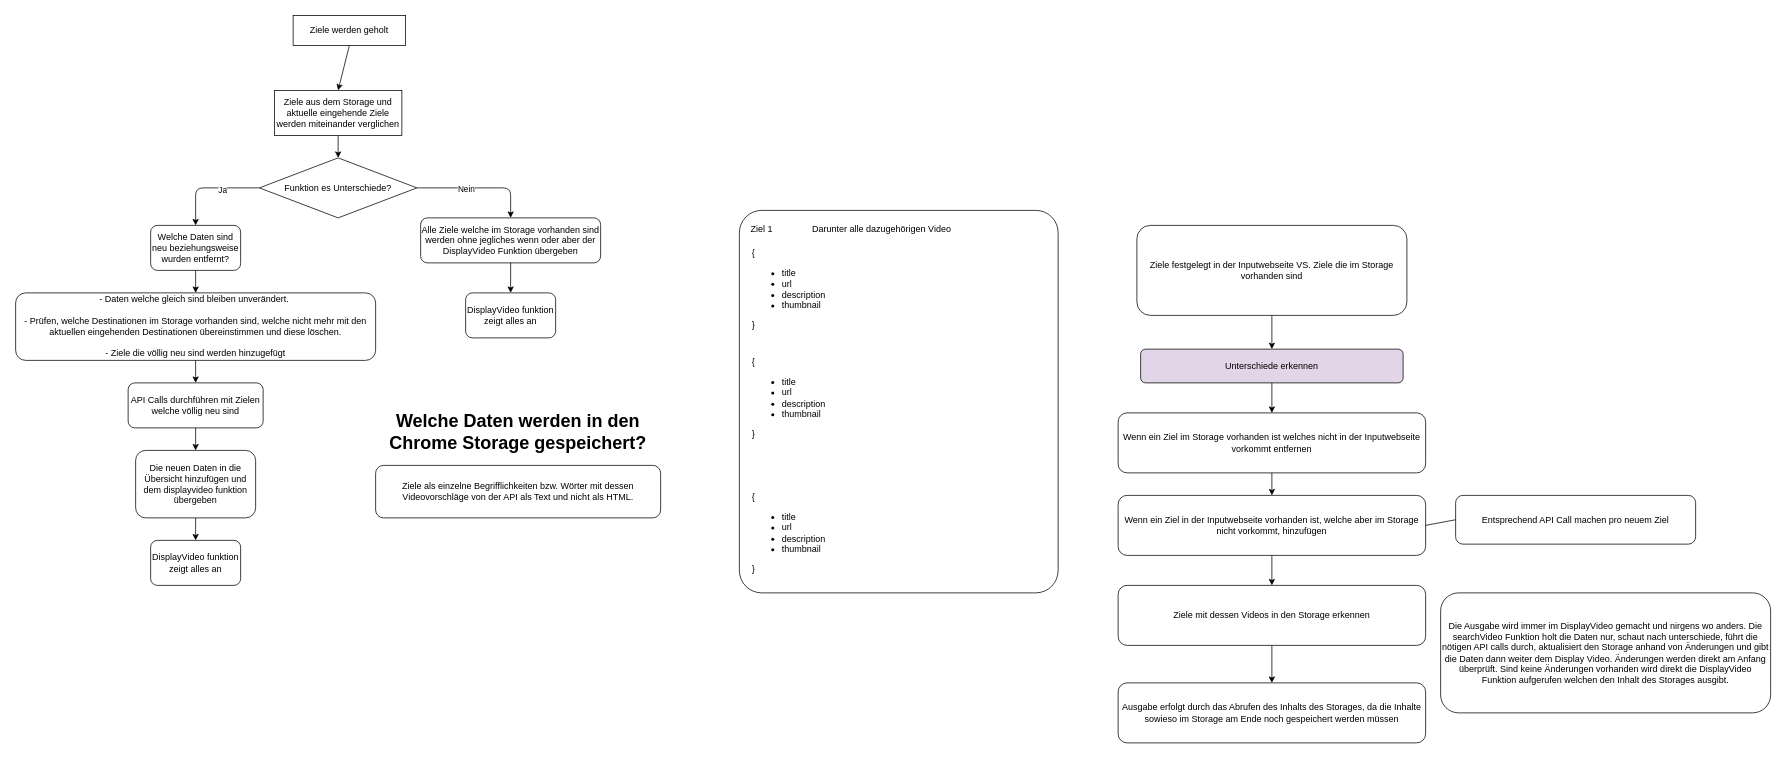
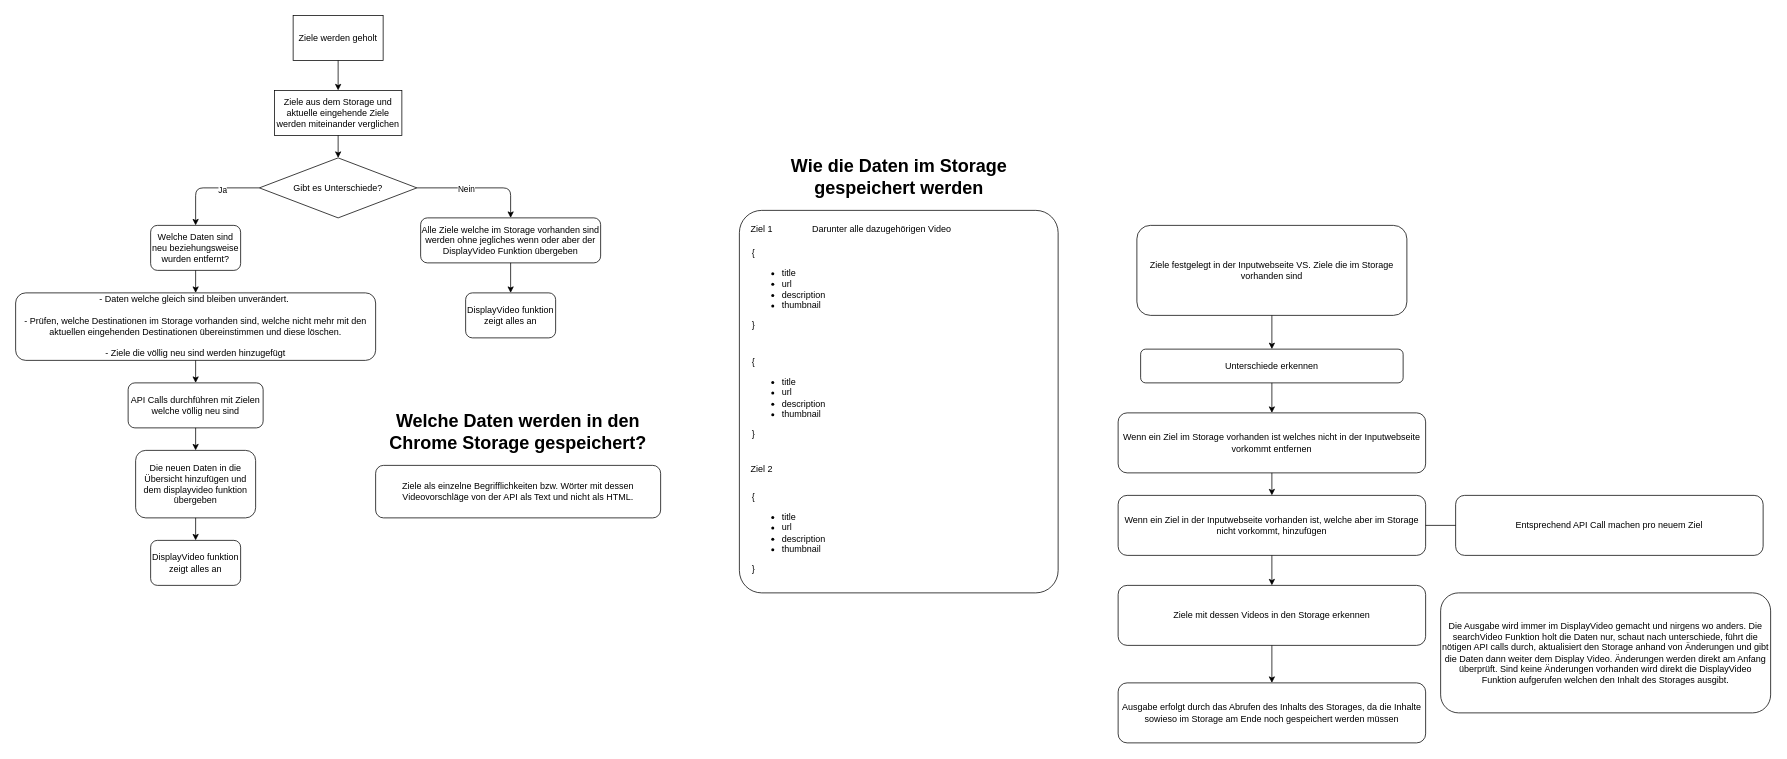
node "Ziele werden geholt": size 113x30 -> 90x45
node "Wie die Daten im Storage gespeichert werden": added
node "Funktion es Unterschiede?": label "Funktion es Unterschiede?" -> "Gibt es Unterschiede?"
node "Unterschiede erkennen": fillcolor #e1d5e7 -> #ffffff
node "Ziel 2": added
node "Entsprechend API Call machen pro neuem Ziel": size 240x49 -> 308x60
